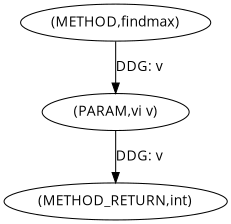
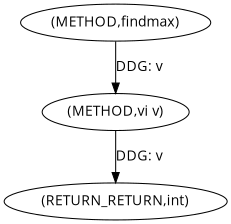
node "(PARAM,vi v)": label "(PARAM,vi v)" -> "(METHOD,vi v)"
node "(METHOD_RETURN,int)": label "(METHOD_RETURN,int)" -> "(RETURN_RETURN,int)"
